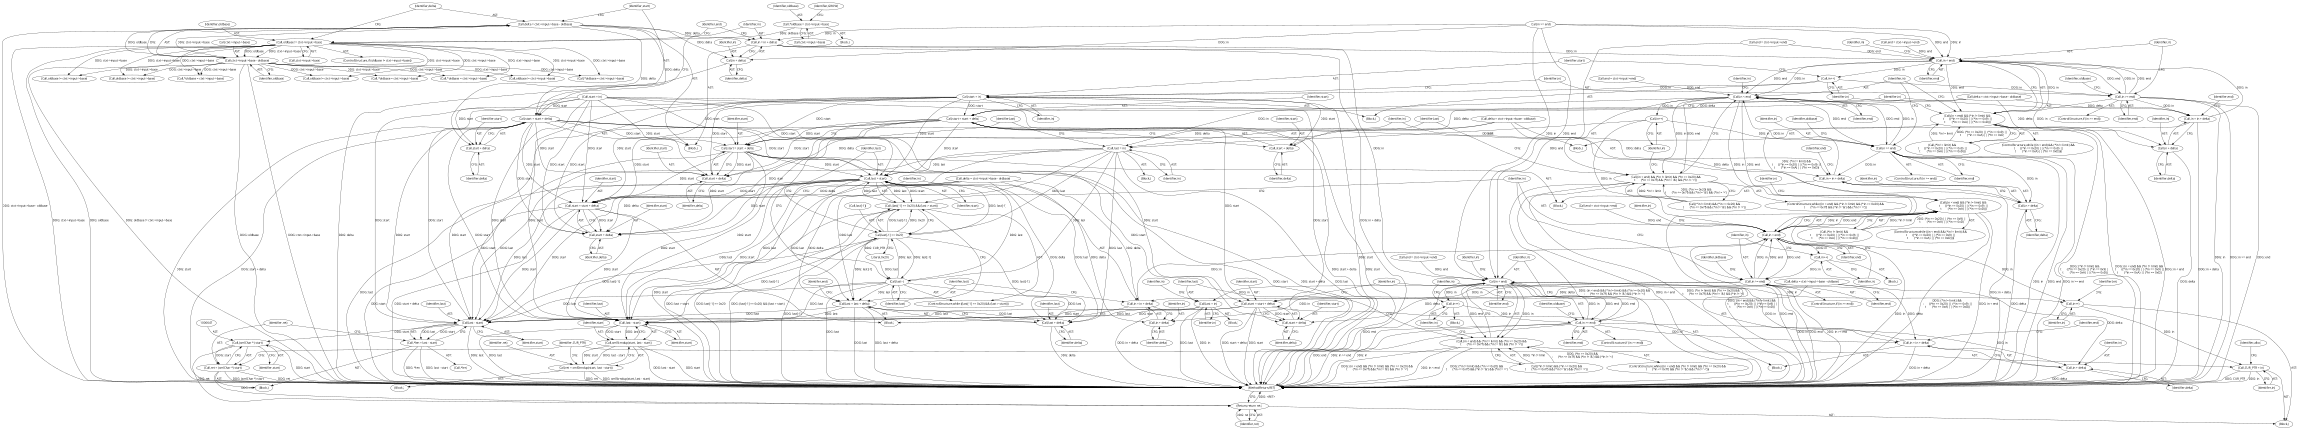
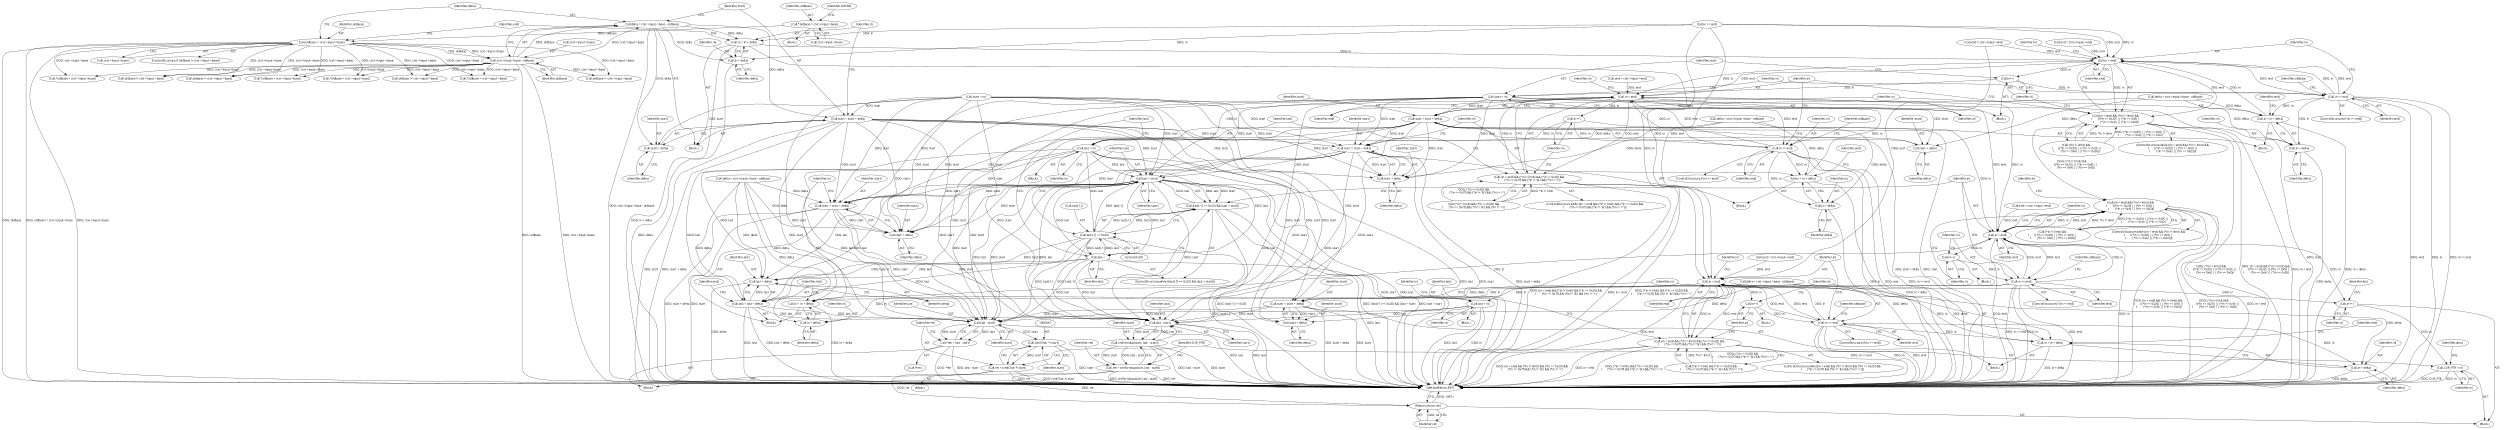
edge "(Literal,0x20)" -> "(Call,last[-1] == 0x20)": label "DDG: CUR_PTR" -> "AST: "
edge "(Literal,0x20)" -> "(Call,last--)": now "(Call,last > start)" -> "(Call,last--)"
edge "(Call,(xmlChar *) start)" -> "(Return,return ret;)": now "(Call,ret = xmlStrndup(start, last - start))" -> "(Return,return ret;)"
